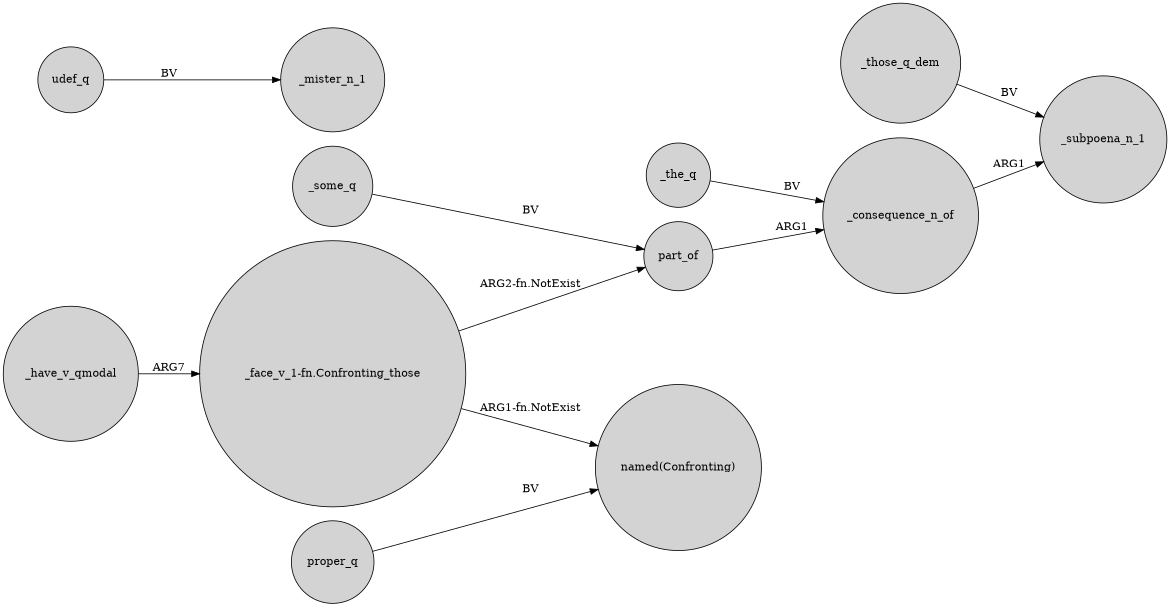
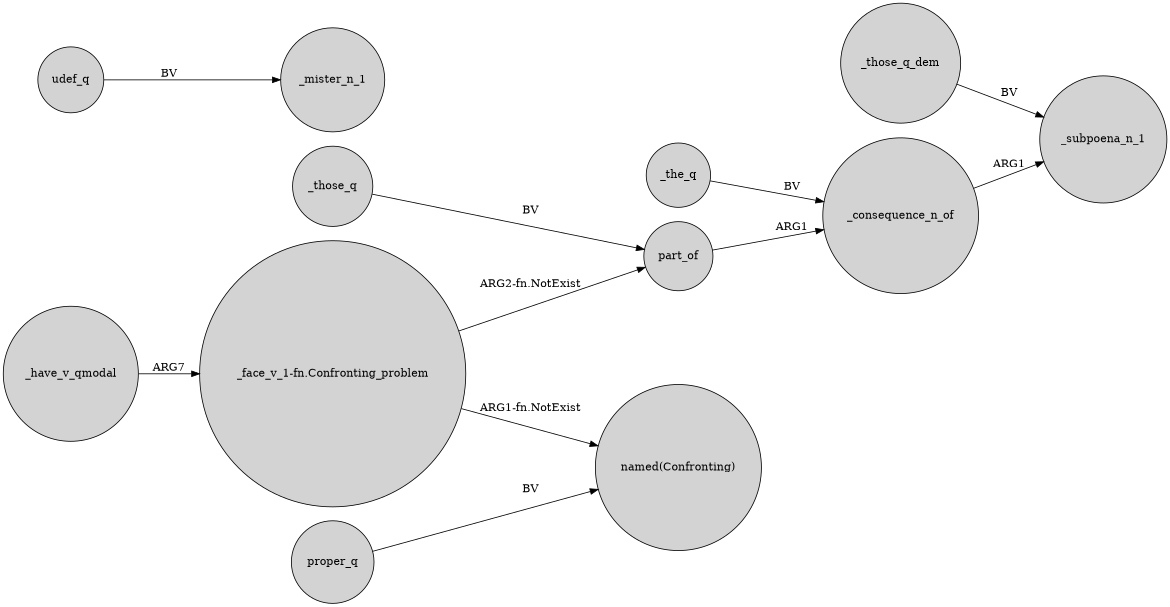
node "_some_q": label "_some_q" -> "_those_q"
node "_face_v_1-fn.Confronting_those": label "_face_v_1-fn.Confronting_those" -> "_face_v_1-fn.Confronting_problem"
